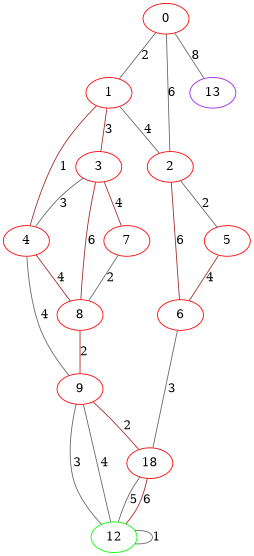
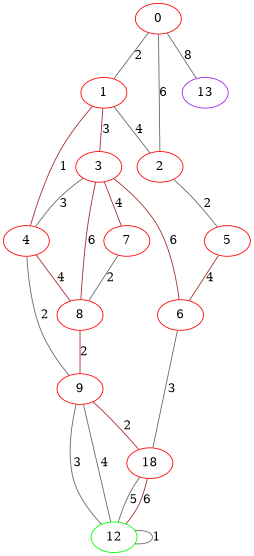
edge "2" -- "6": now "3" -- "6"
edge "4" -- "9": label "4" -> "2"
